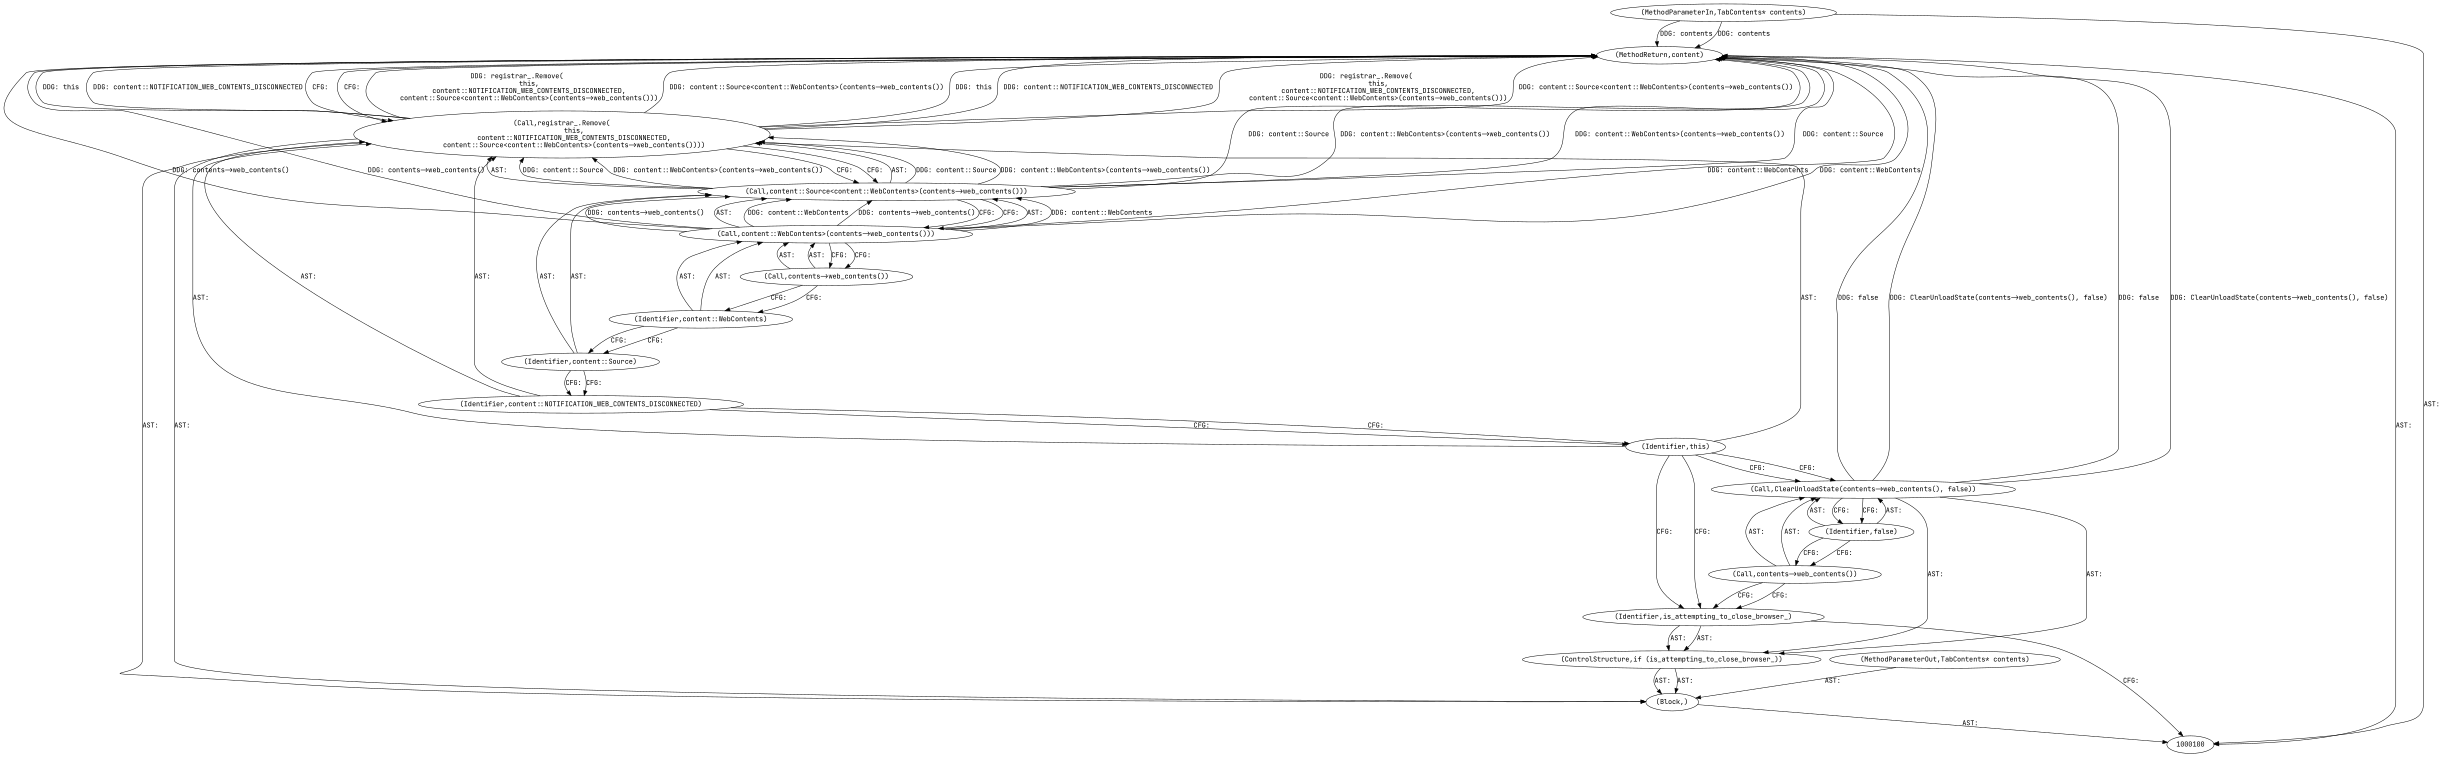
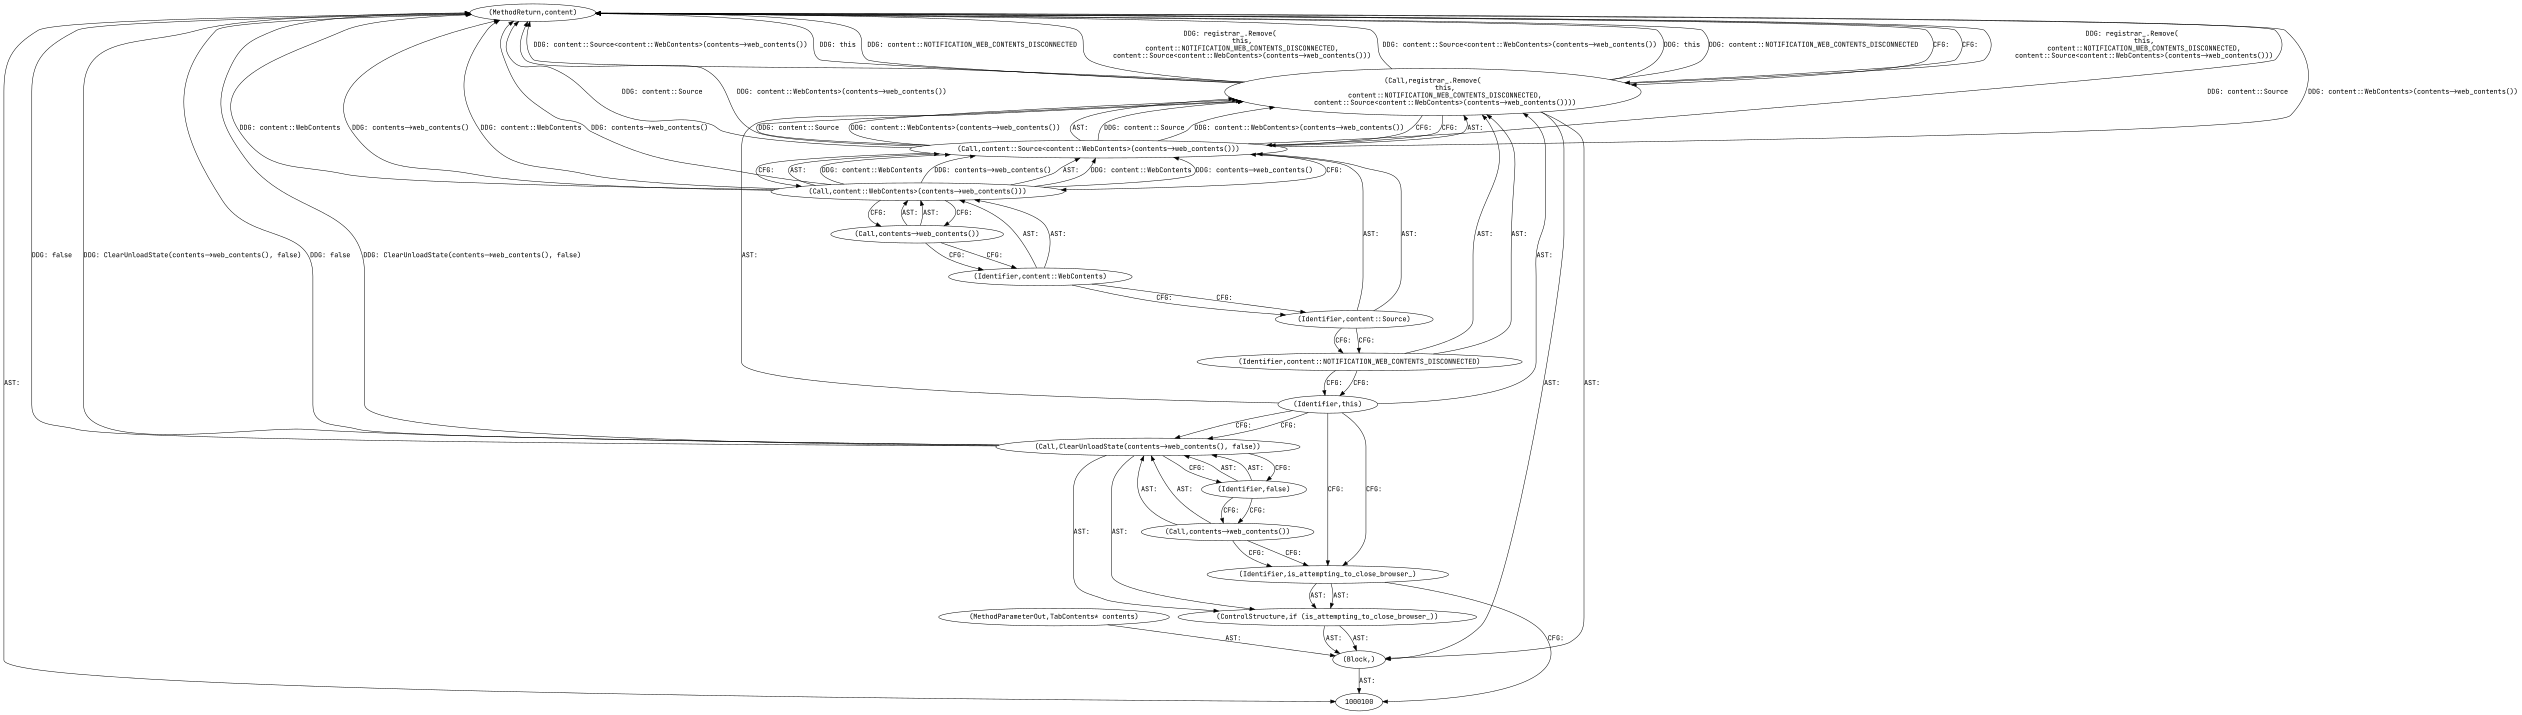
node "(MethodParameterIn,TabContents* contents)": removed
